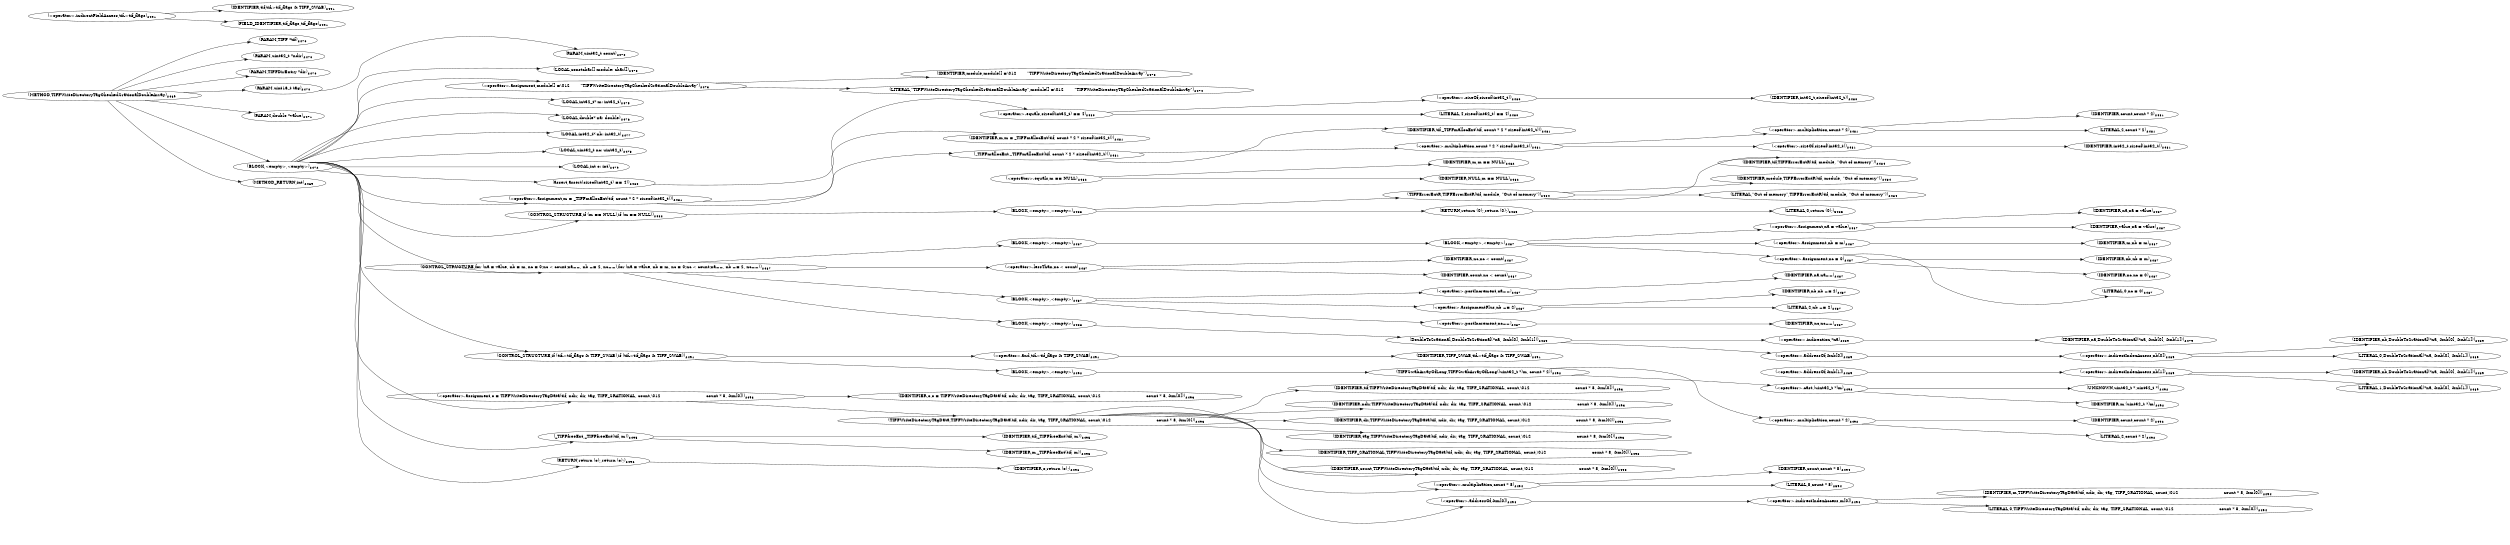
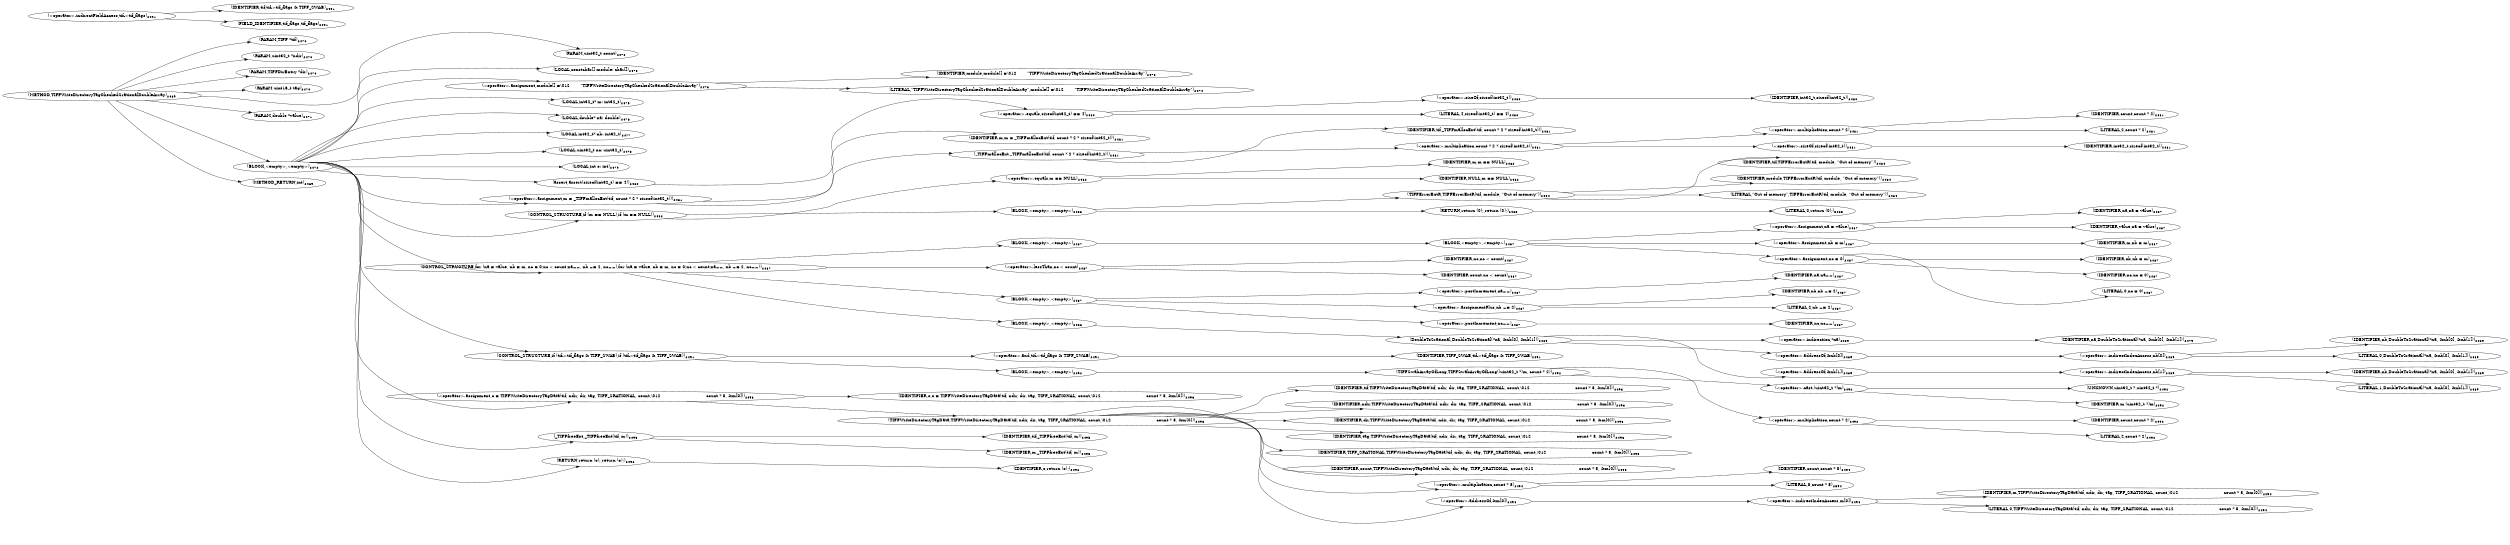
edge "(PARAM,uint16_t tag)" -> "(PARAM,uint32_t count)": now "(METHOD,TIFFWriteDirectoryTagCheckedSrationalDoubleArray)" -> "(PARAM,uint32_t count)"
edge "(CONTROL_STRUCTURE,if (m == NULL),if (m == NULL))" -> "(<operator>.equals,m == NULL)": added
edge "(DoubleToSrational,DoubleToSrational(*na, &nb[0], &nb[1]))" -> "(<operator>.addressOf,&nb[1])": added
